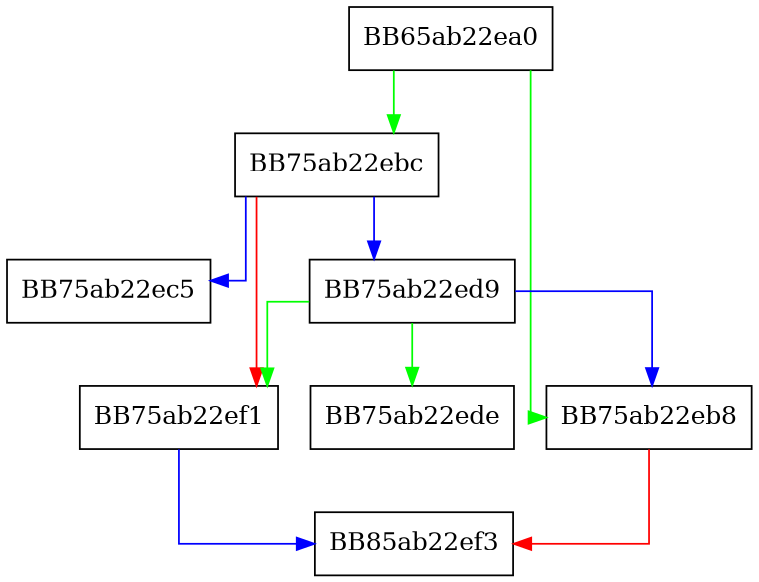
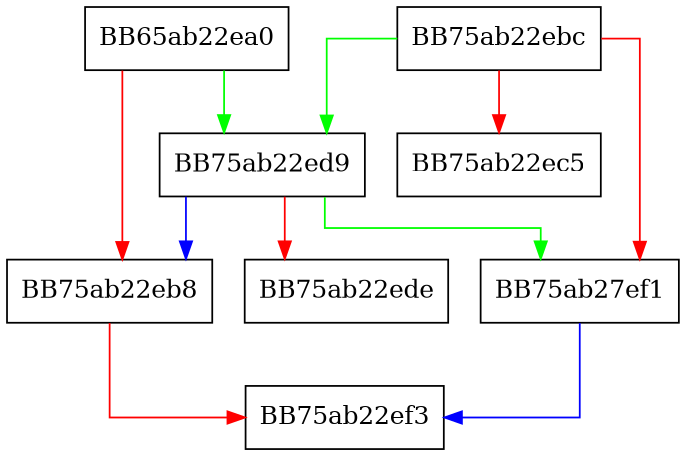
edge "BB65ab22ea0" -> "BB75ab22ebc": now "BB65ab22ea0" -> "BB75ab22ed9"
edge "BB75ab22ebc" -> "BB75ab22ed9": color blue -> green
edge "BB65ab22ea0" -> "BB75ab22eb8": color green -> red
edge "BB75ab22ebc" -> "BB75ab22ec5": color blue -> red
edge "BB75ab22ed9" -> "BB75ab22ede": color green -> red
node "BB75ab22ef1": label "BB75ab22ef1" -> "BB75ab27ef1"
node "BB85ab22ef3": label "BB85ab22ef3" -> "BB75ab22ef3"
